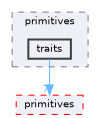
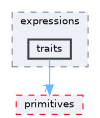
cluster "primitives": label "primitives" -> "expressions"
